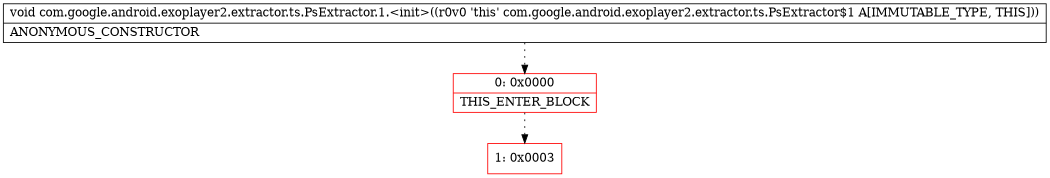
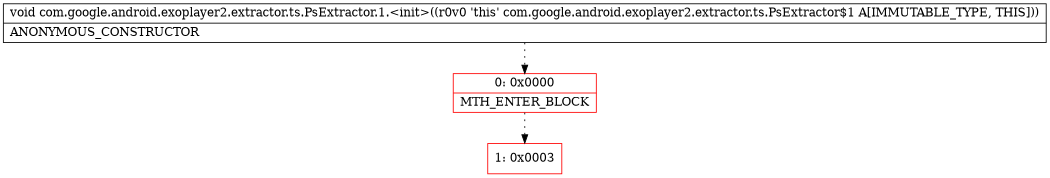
node "0: 0x0000": text "THIS_ENTER_BLOCK" -> "MTH_ENTER_BLOCK"
